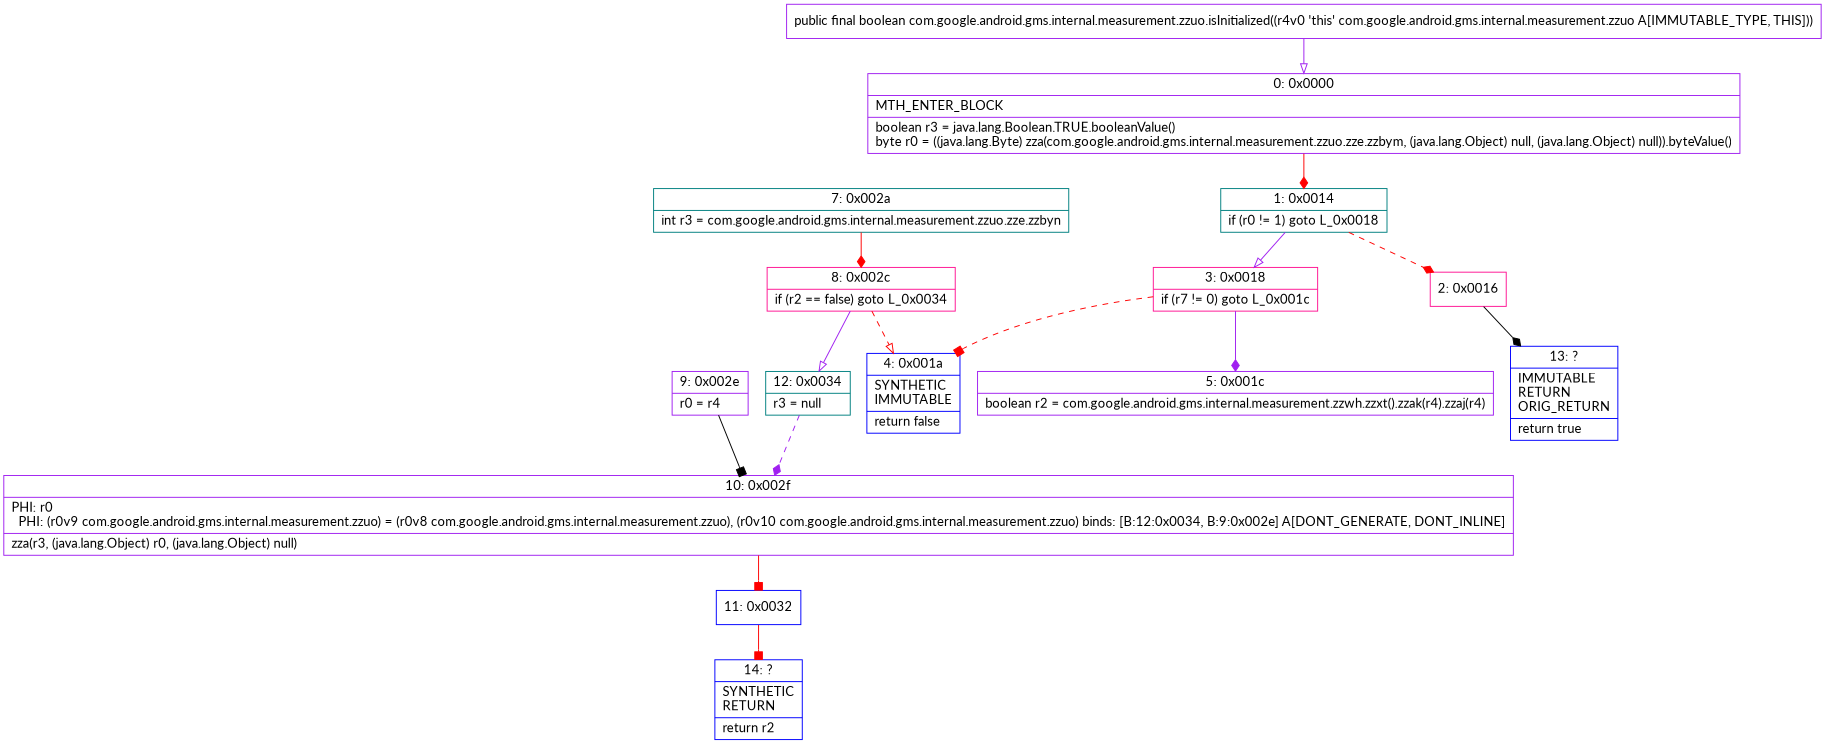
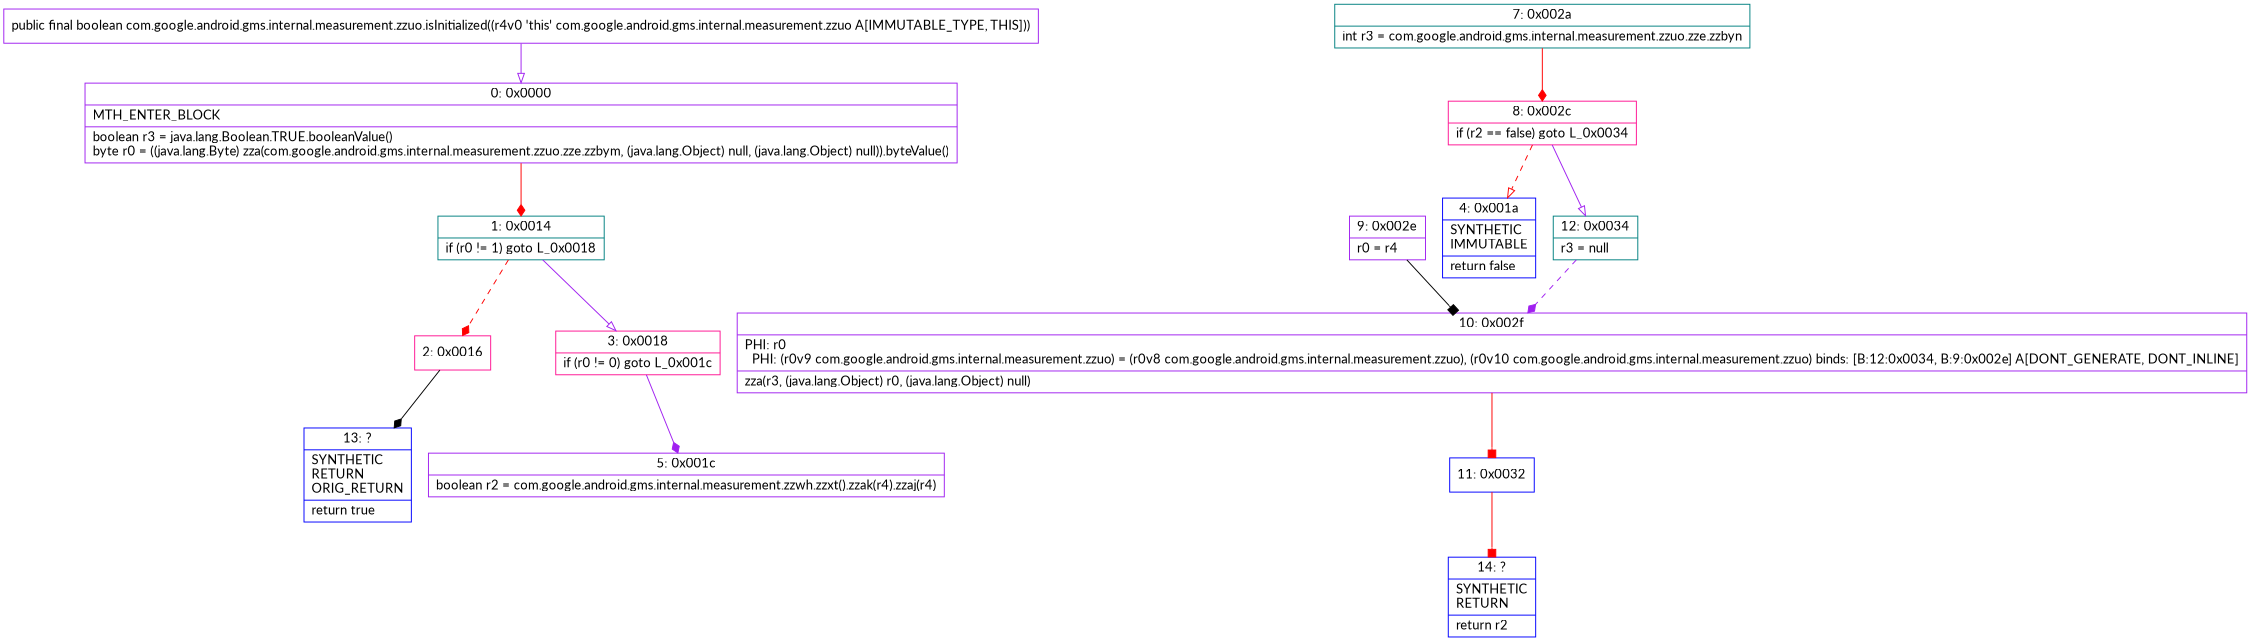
node "3: 0x0018": text "if (r7 != 0) goto L_0x001c" -> "if (r0 != 0) goto L_0x001c"
edge "3: 0x0018" -> "4: 0x001a": removed
node "13: ?": text "IMMUTABLE" -> "SYNTHETIC"
